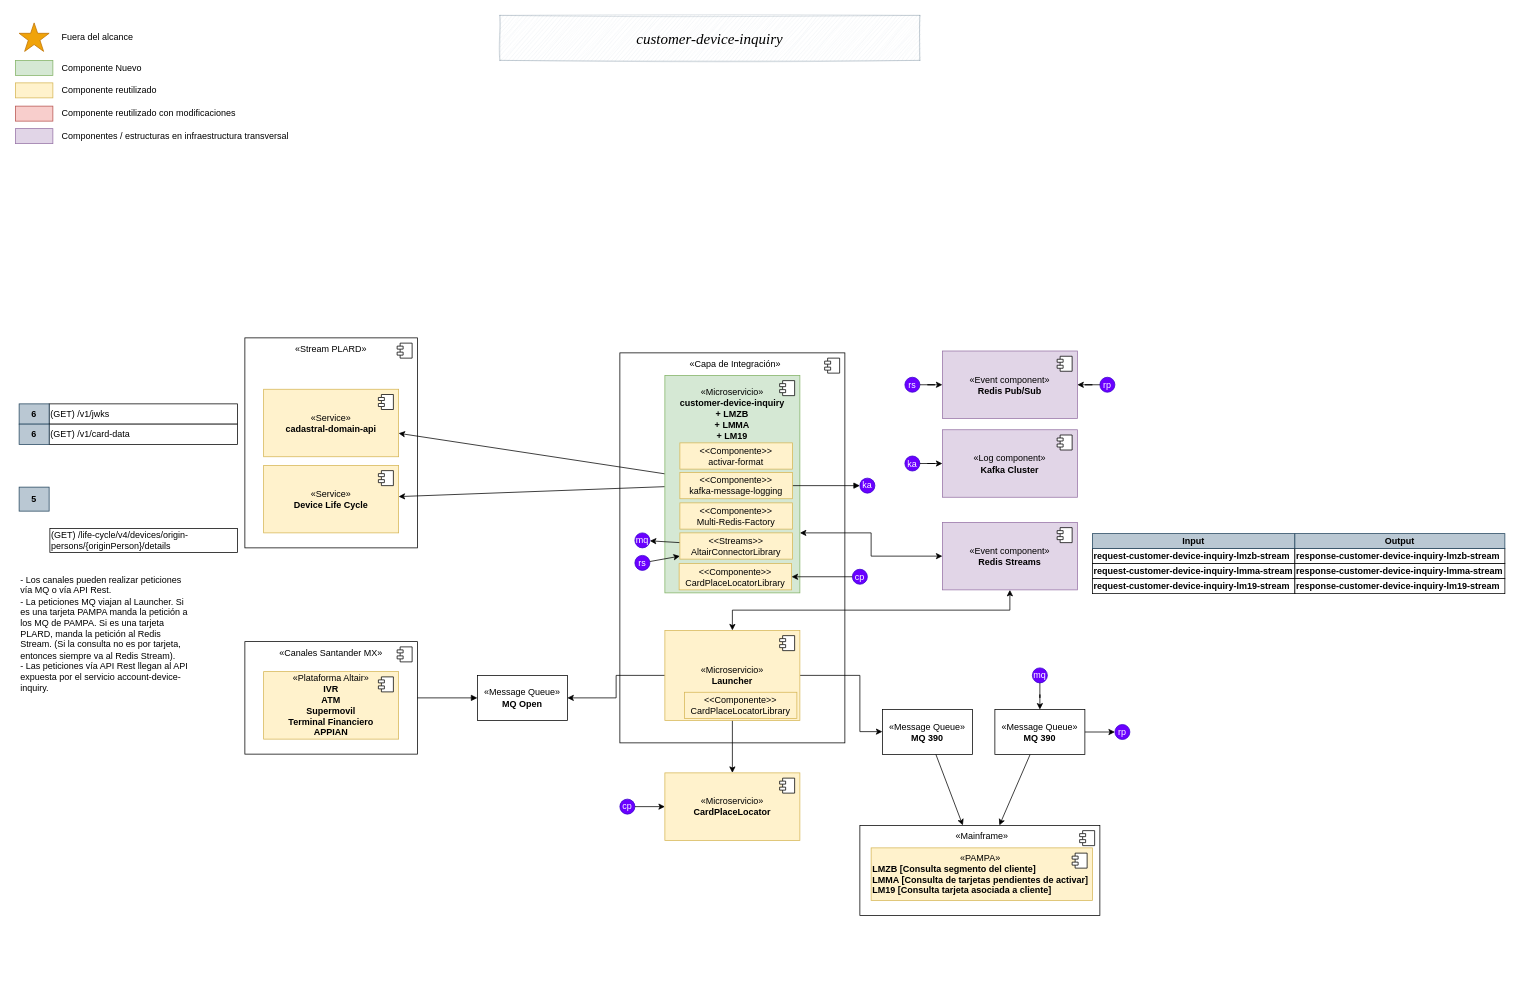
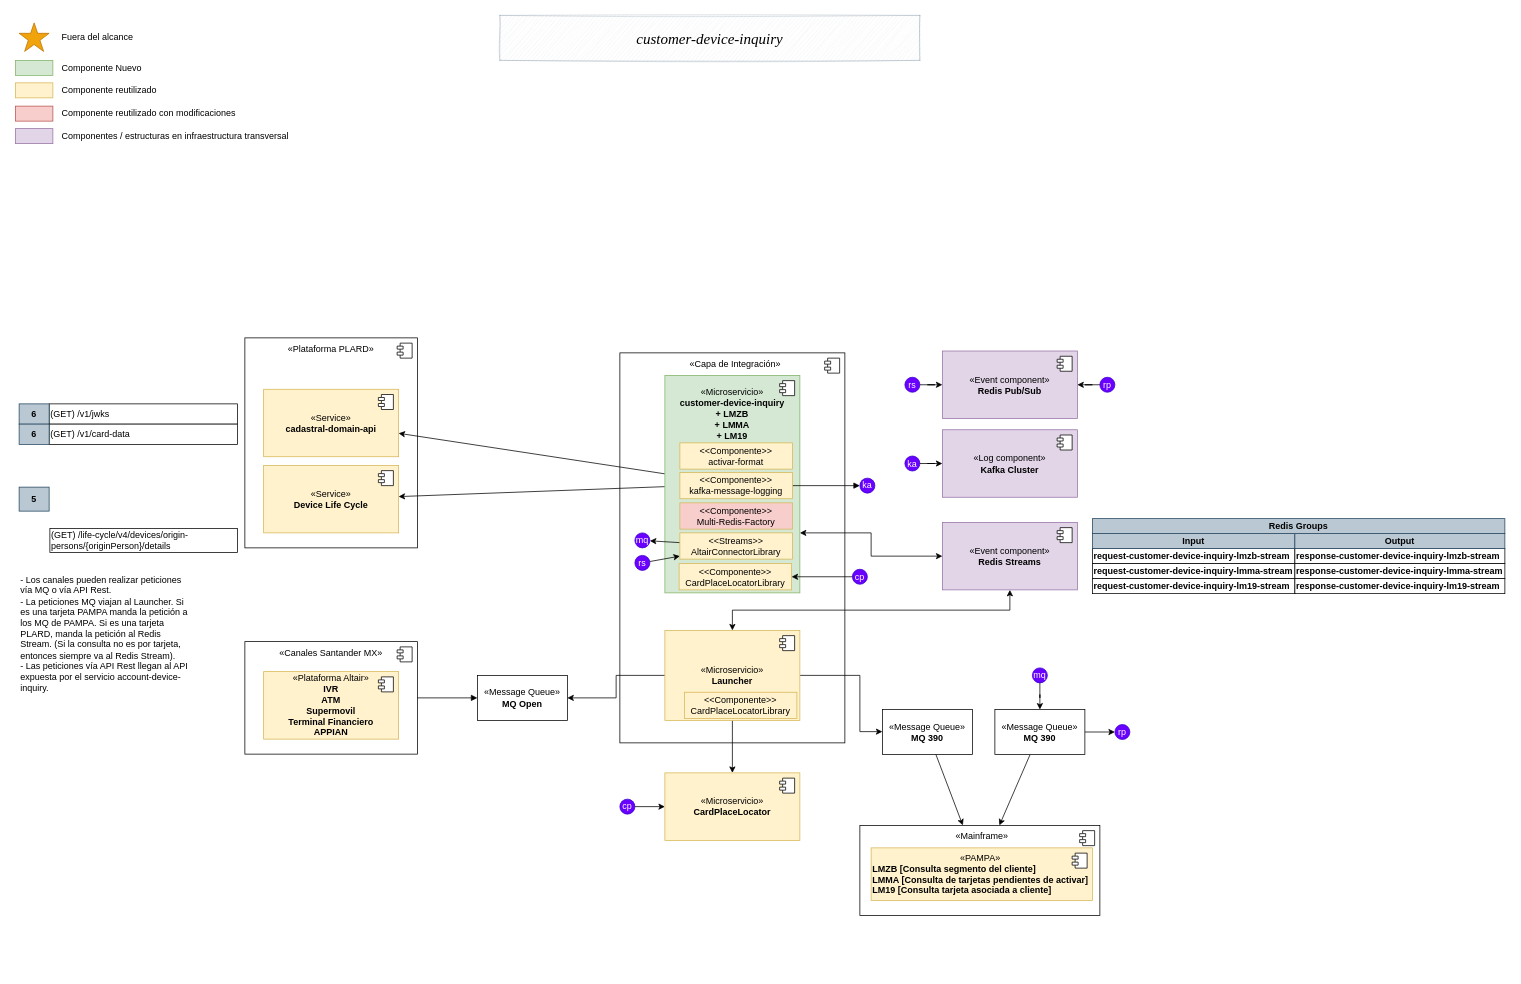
node "«Stream PLARD»": label "«Stream PLARD»" -> "«Plataforma PLARD»"
node "<<Componente>> Multi-Redis-Factory": fillcolor #fff2cc -> #f8cecc
node "Redis Groups": added
